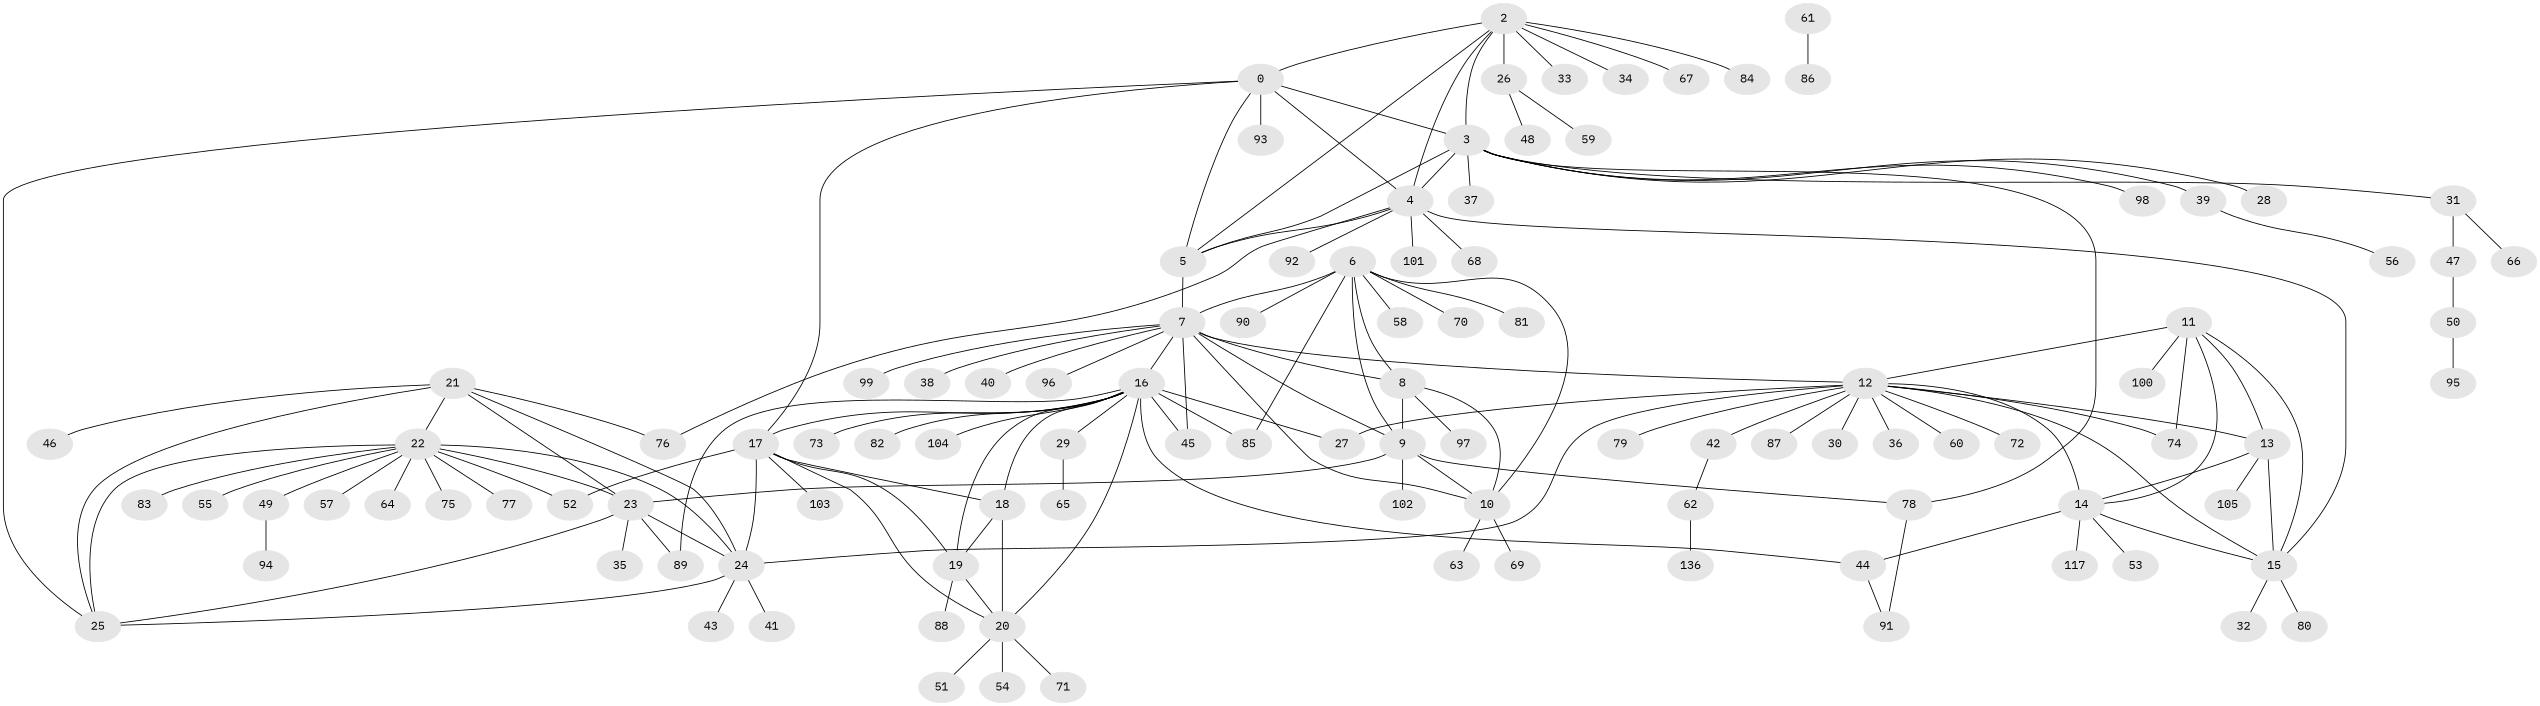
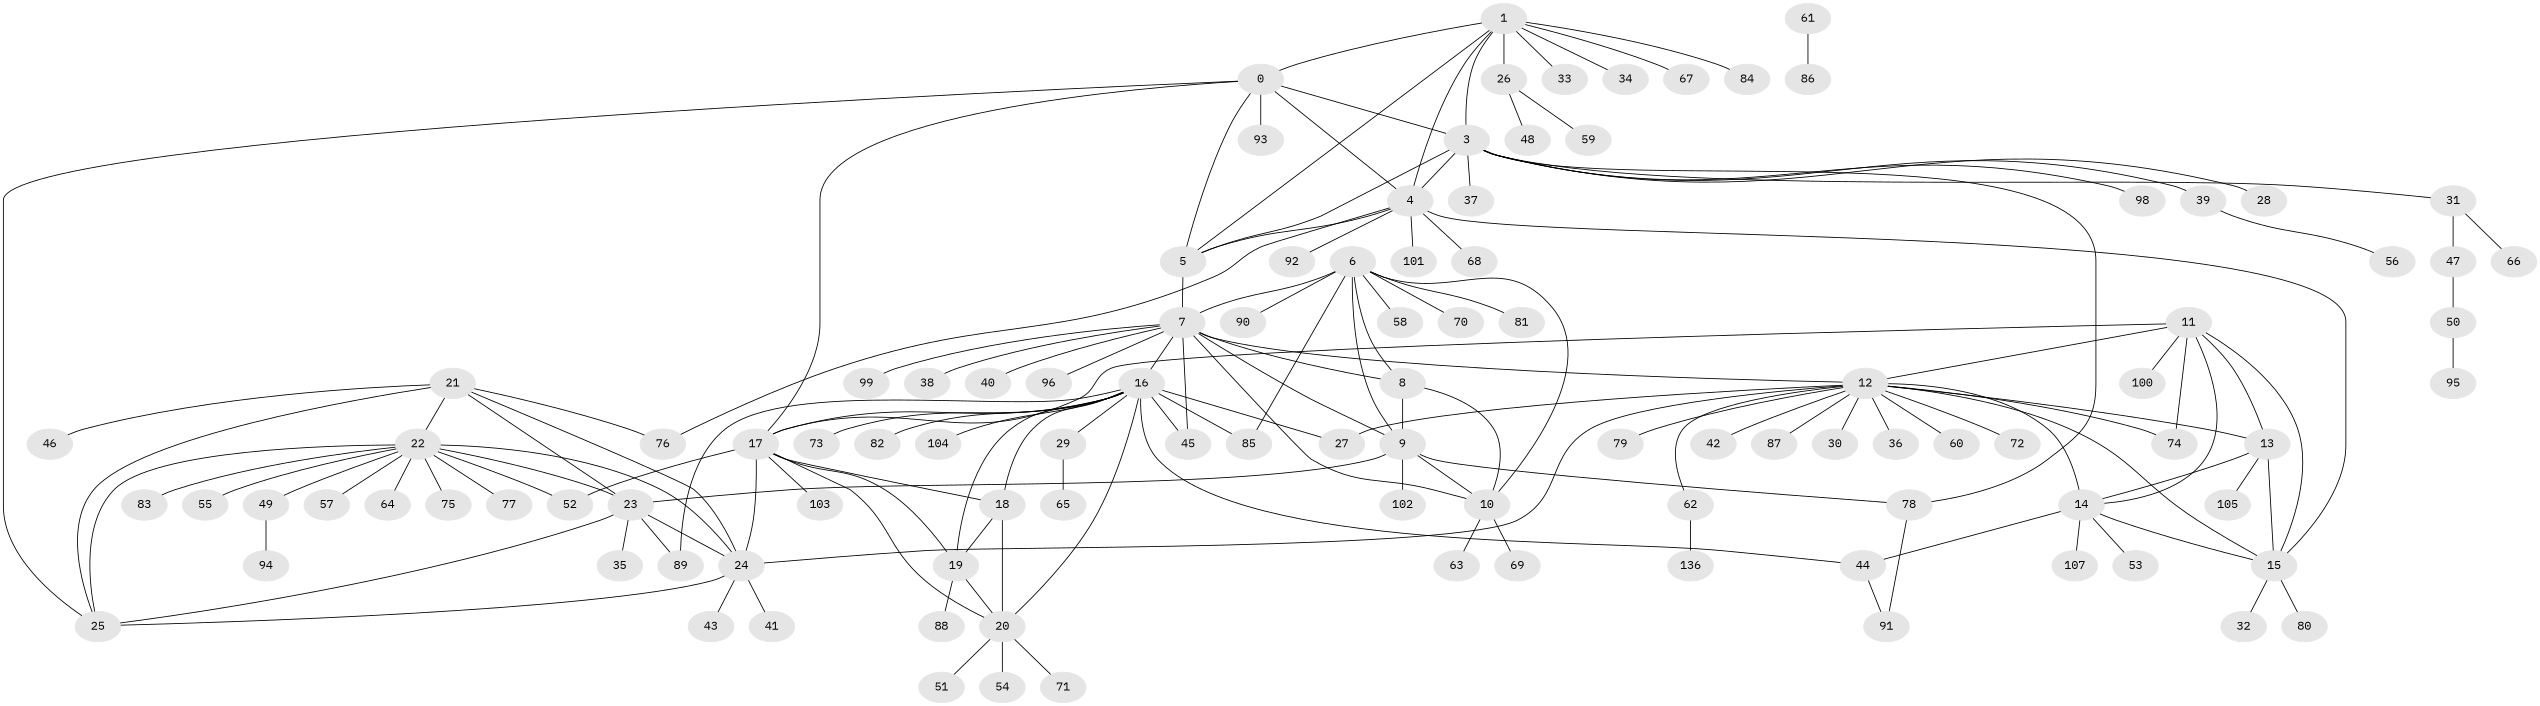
node "2": label "2" -> "1"
edge "11" -- "17": added
node "97": removed
edge "42" -- "62": now "12" -- "62"
node "117": label "117" -> "107"
